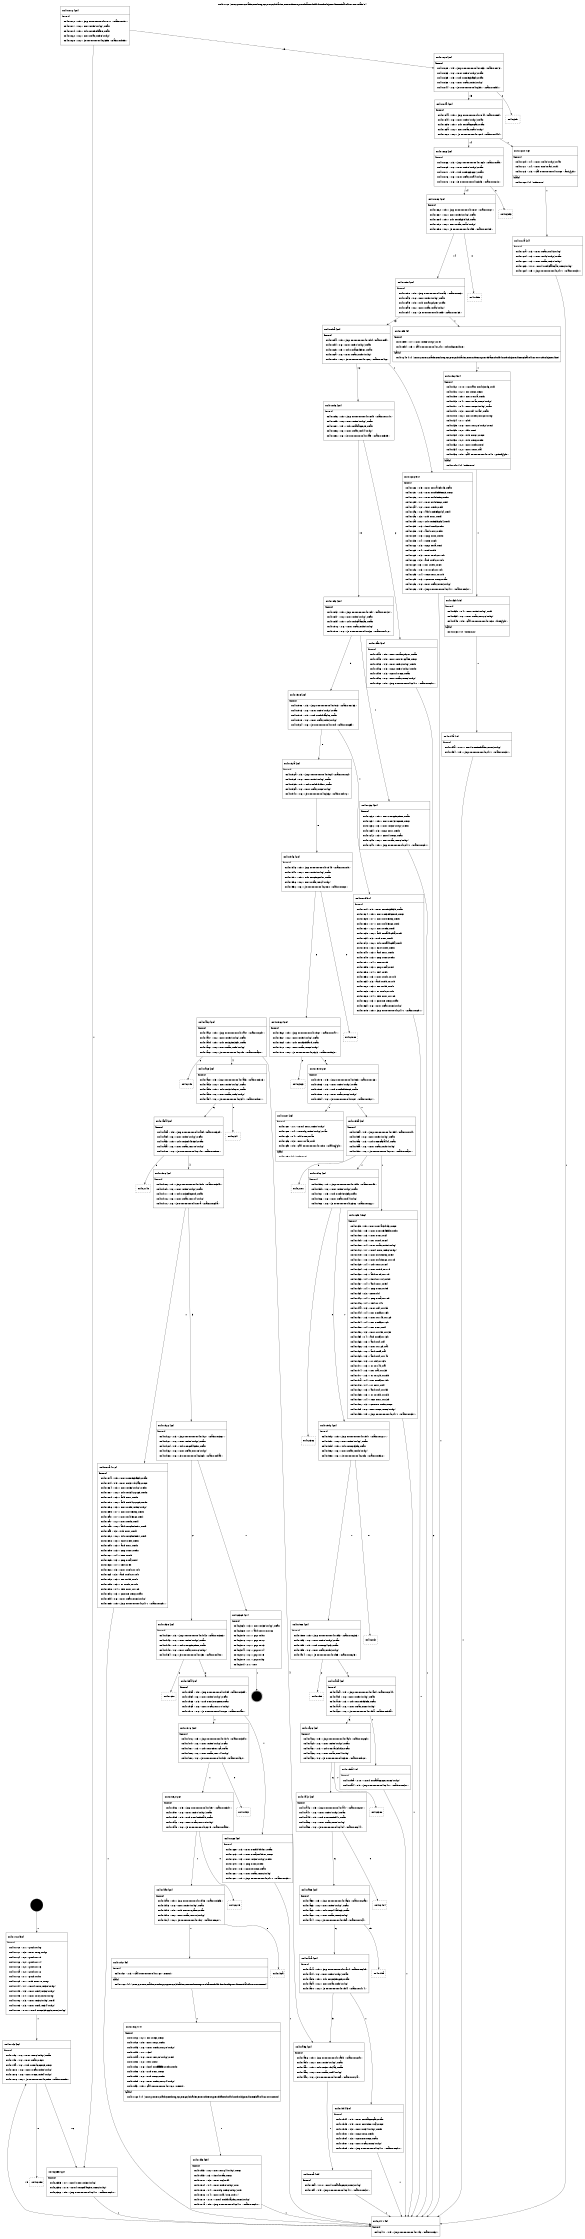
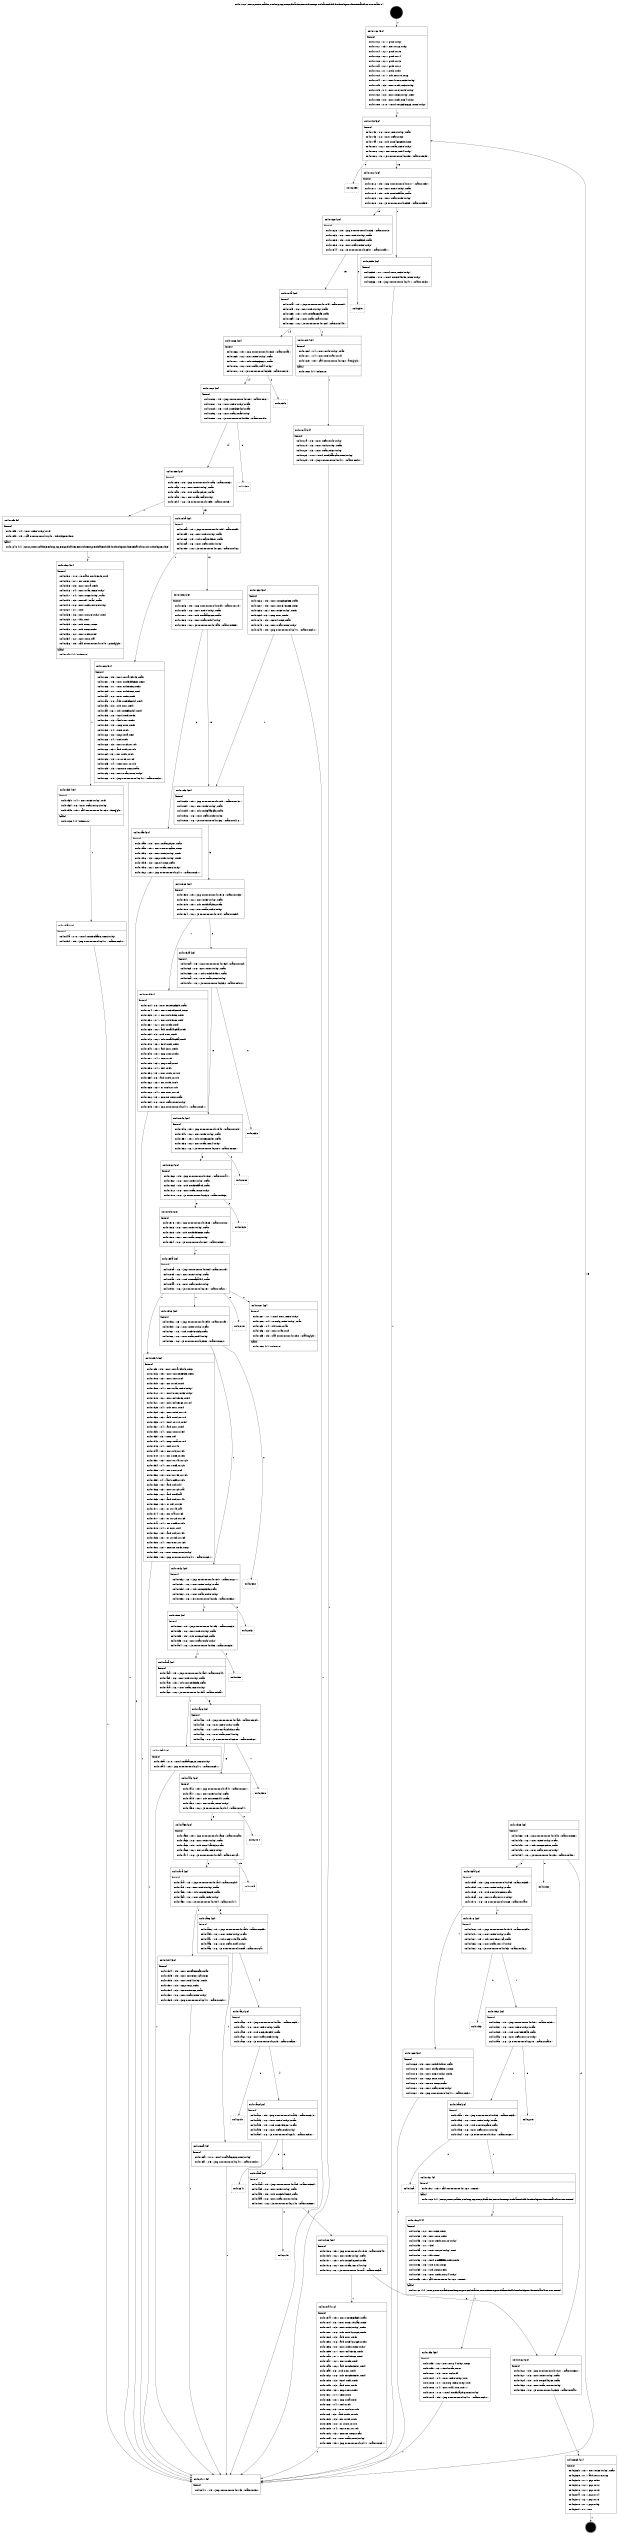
edge "0x4018f2 [28]" -> "0x401c32 [30]": reversed
edge "0x40197e [28]" -> "0x401ce7 [23]": now "0x40199a [28]" -> "0x401ce7 [23]"
node "0x402332": added
edge "0x401b22 [28]" -> "0x401b3e [28]": reversed
edge "0x401ab2 [28]" -> "0x401a96 [28]": reversed
edge "0x4017f2 [32]" -> "0x402355 [22]": now "0x4017f2 [32]" -> "0x401812 [28]"
